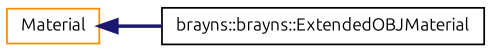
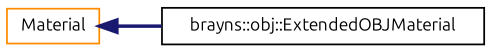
node "brayns::brayns::ExtendedOBJMaterial": label "brayns::brayns::ExtendedOBJMaterial" -> "brayns::obj::ExtendedOBJMaterial"
